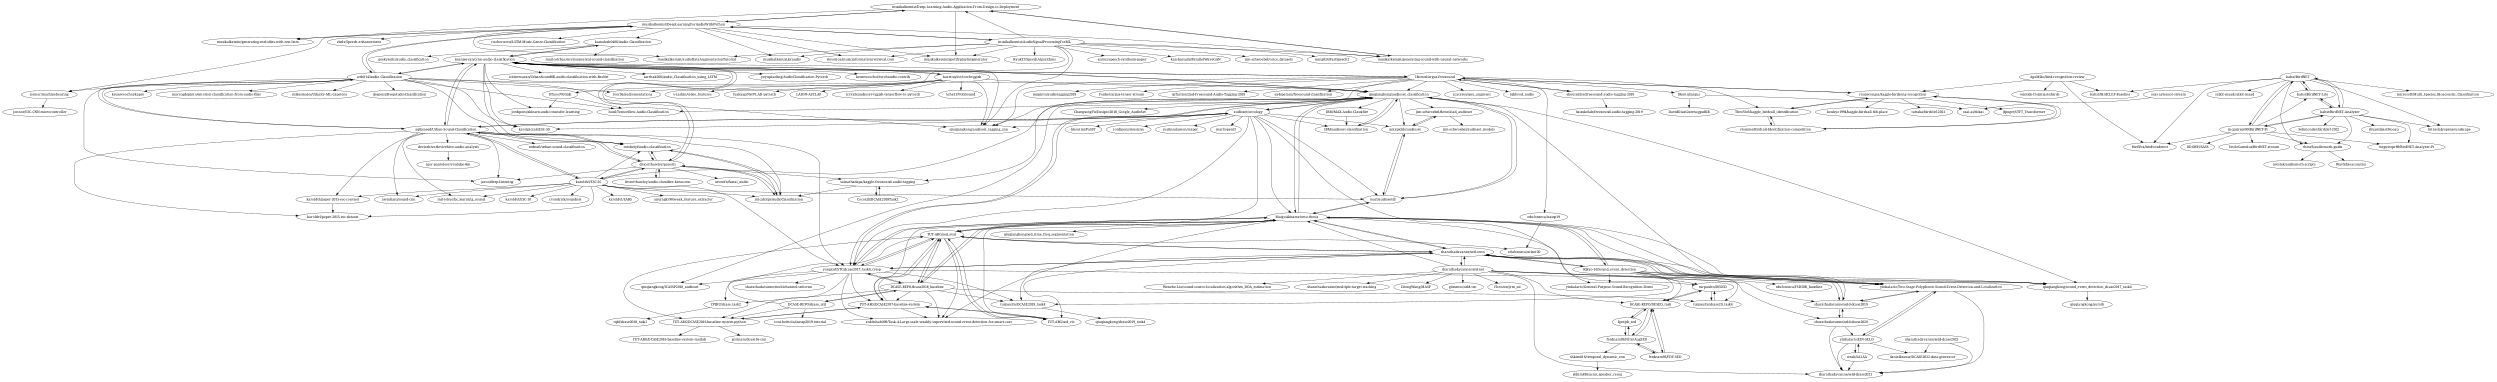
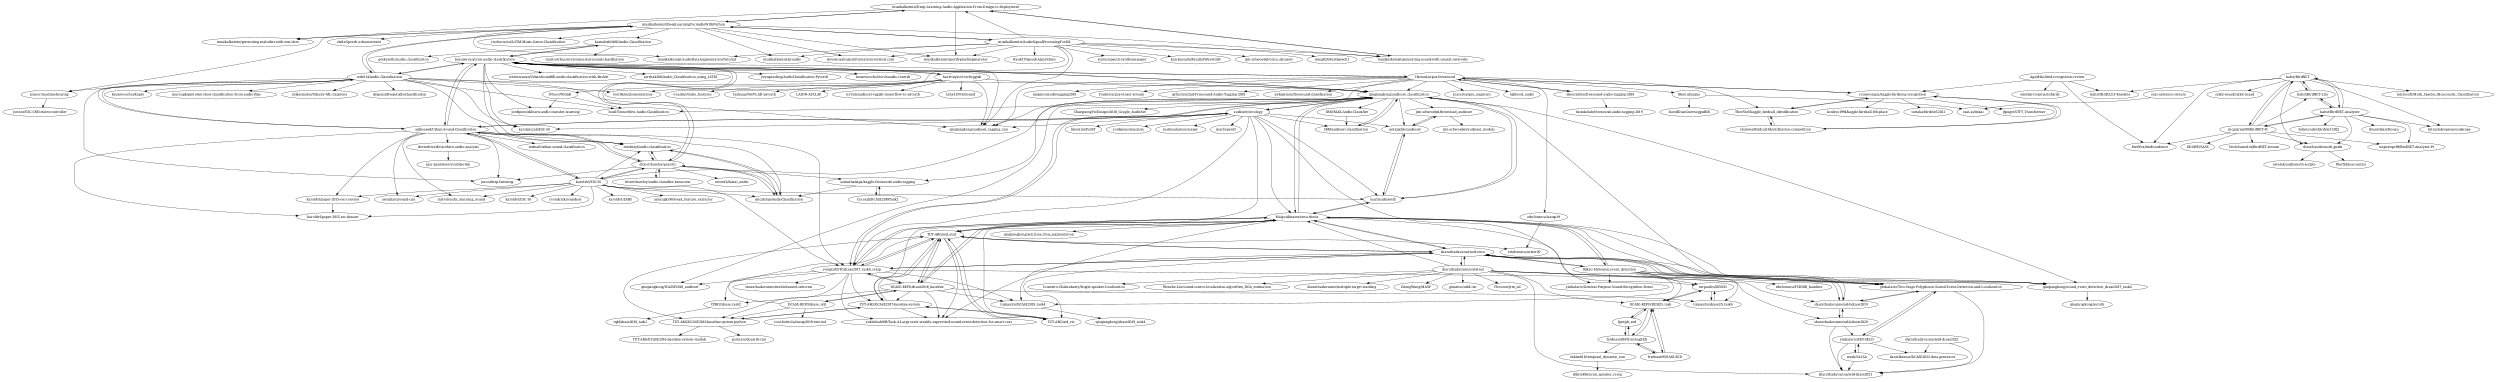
node "Soumitro-Chakrabarty/Single-speaker-localization": added
node "frednam93/FDY-SED": label "frednam93/FDY-SED" -> "frednam93/SASS-SED"
